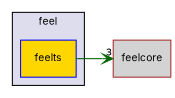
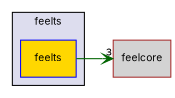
cluster "feel": label "feel" -> "feelts"
